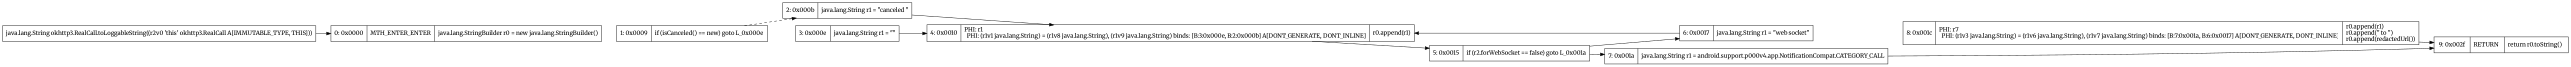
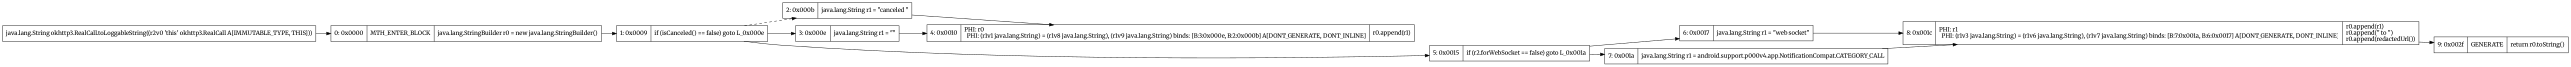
node "4: 0x0010": text "PHI: r1" -> "PHI: r0"
node "8: 0x001c": text "PHI: r7" -> "PHI: r1"
node "0: 0x0000": text "MTH_ENTER_ENTER" -> "MTH_ENTER_BLOCK"
node "1: 0x0009": text "if (isCanceled() == new) goto L_0x000e" -> "if (isCanceled() == false) goto L_0x000e"
edge "6: 0x0017" -> "4: 0x0010": now "6: 0x0017" -> "8: 0x001c"
edge "0: 0x0000" -> "1: 0x0009": added
edge "1: 0x0009" -> "3: 0x000e": added
edge "4: 0x0010" -> "5: 0x0015": now "1: 0x0009" -> "5: 0x0015"
node "9: 0x002f": text "RETURN" -> "GENERATE"
edge "7: 0x001a" -> "9: 0x002f": now "7: 0x001a" -> "8: 0x001c"
